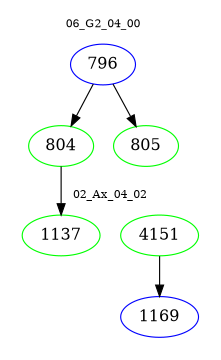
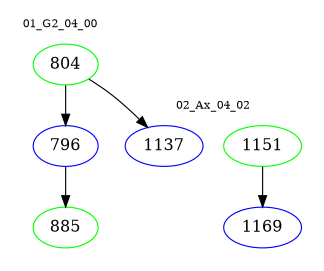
cluster "06_G2_04_00": label "06_G2_04_00" -> "01_G2_04_00"
edge "796" -> "804": reversed
node "805": label "805" -> "885"
node "1137": color green -> blue
node "4151": label "4151" -> "1151"
